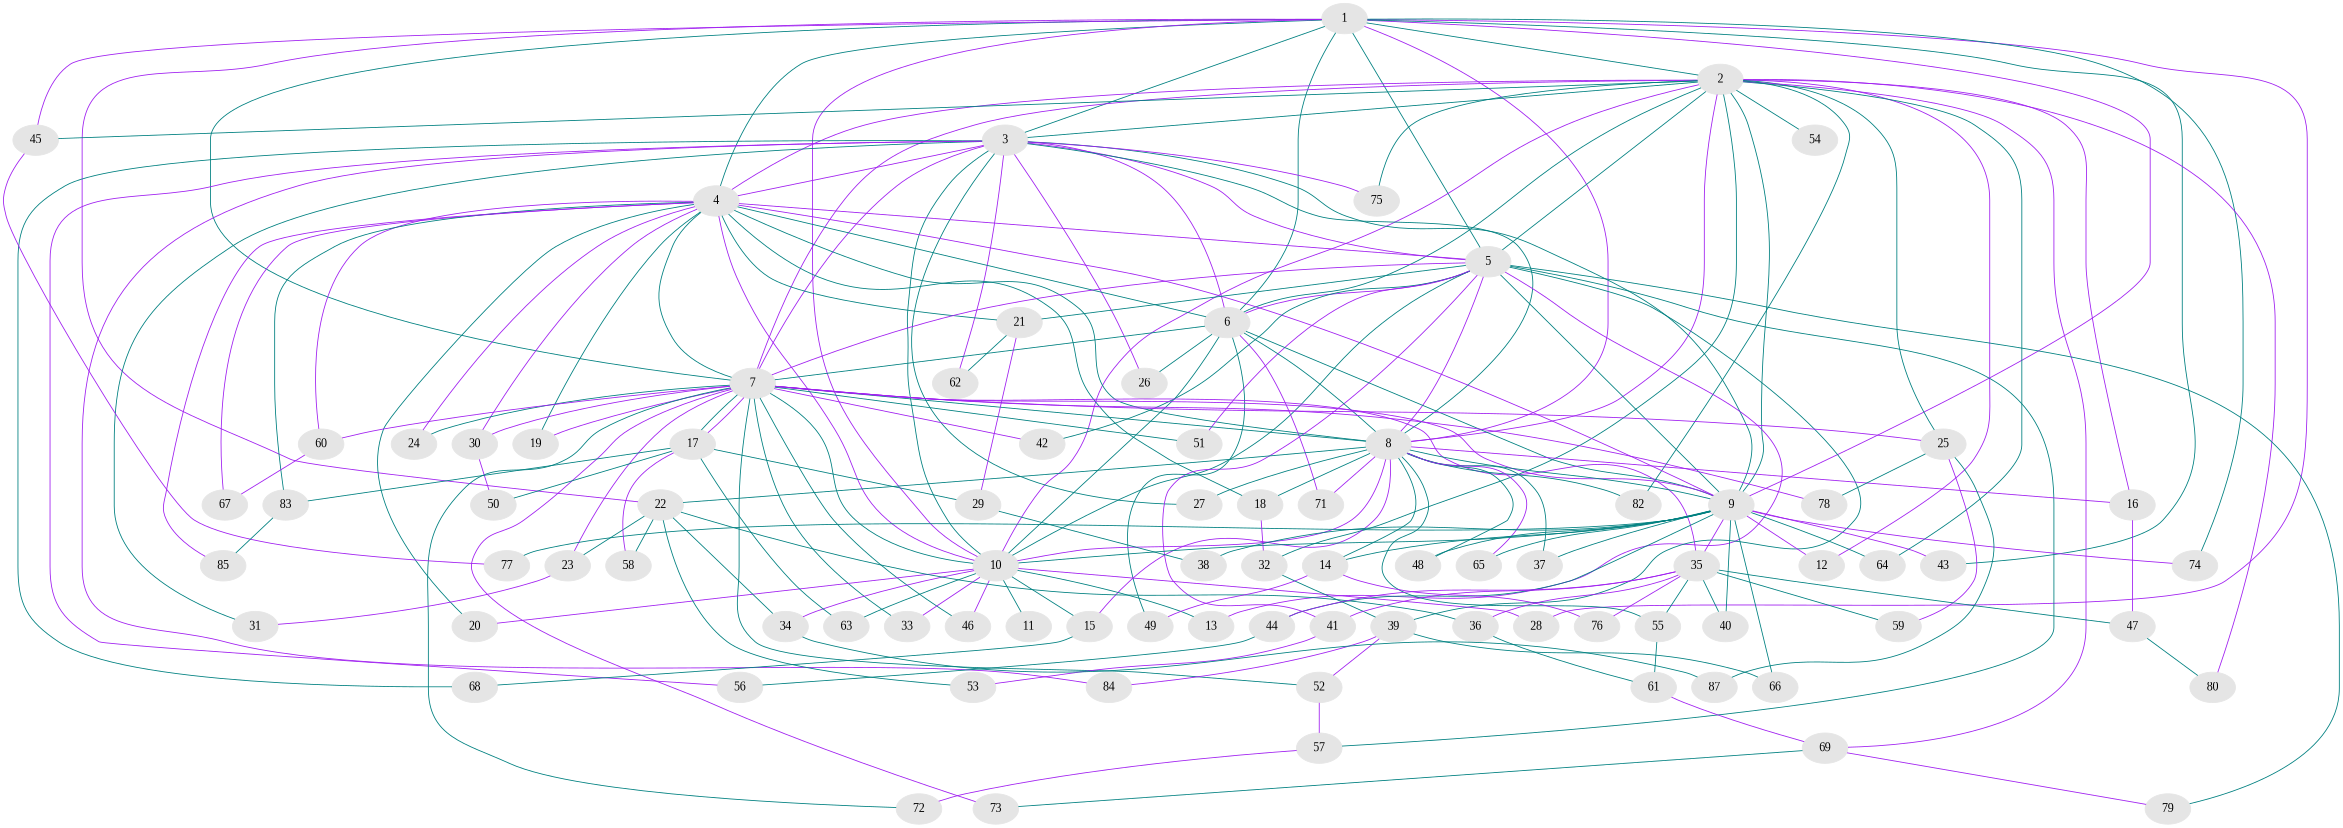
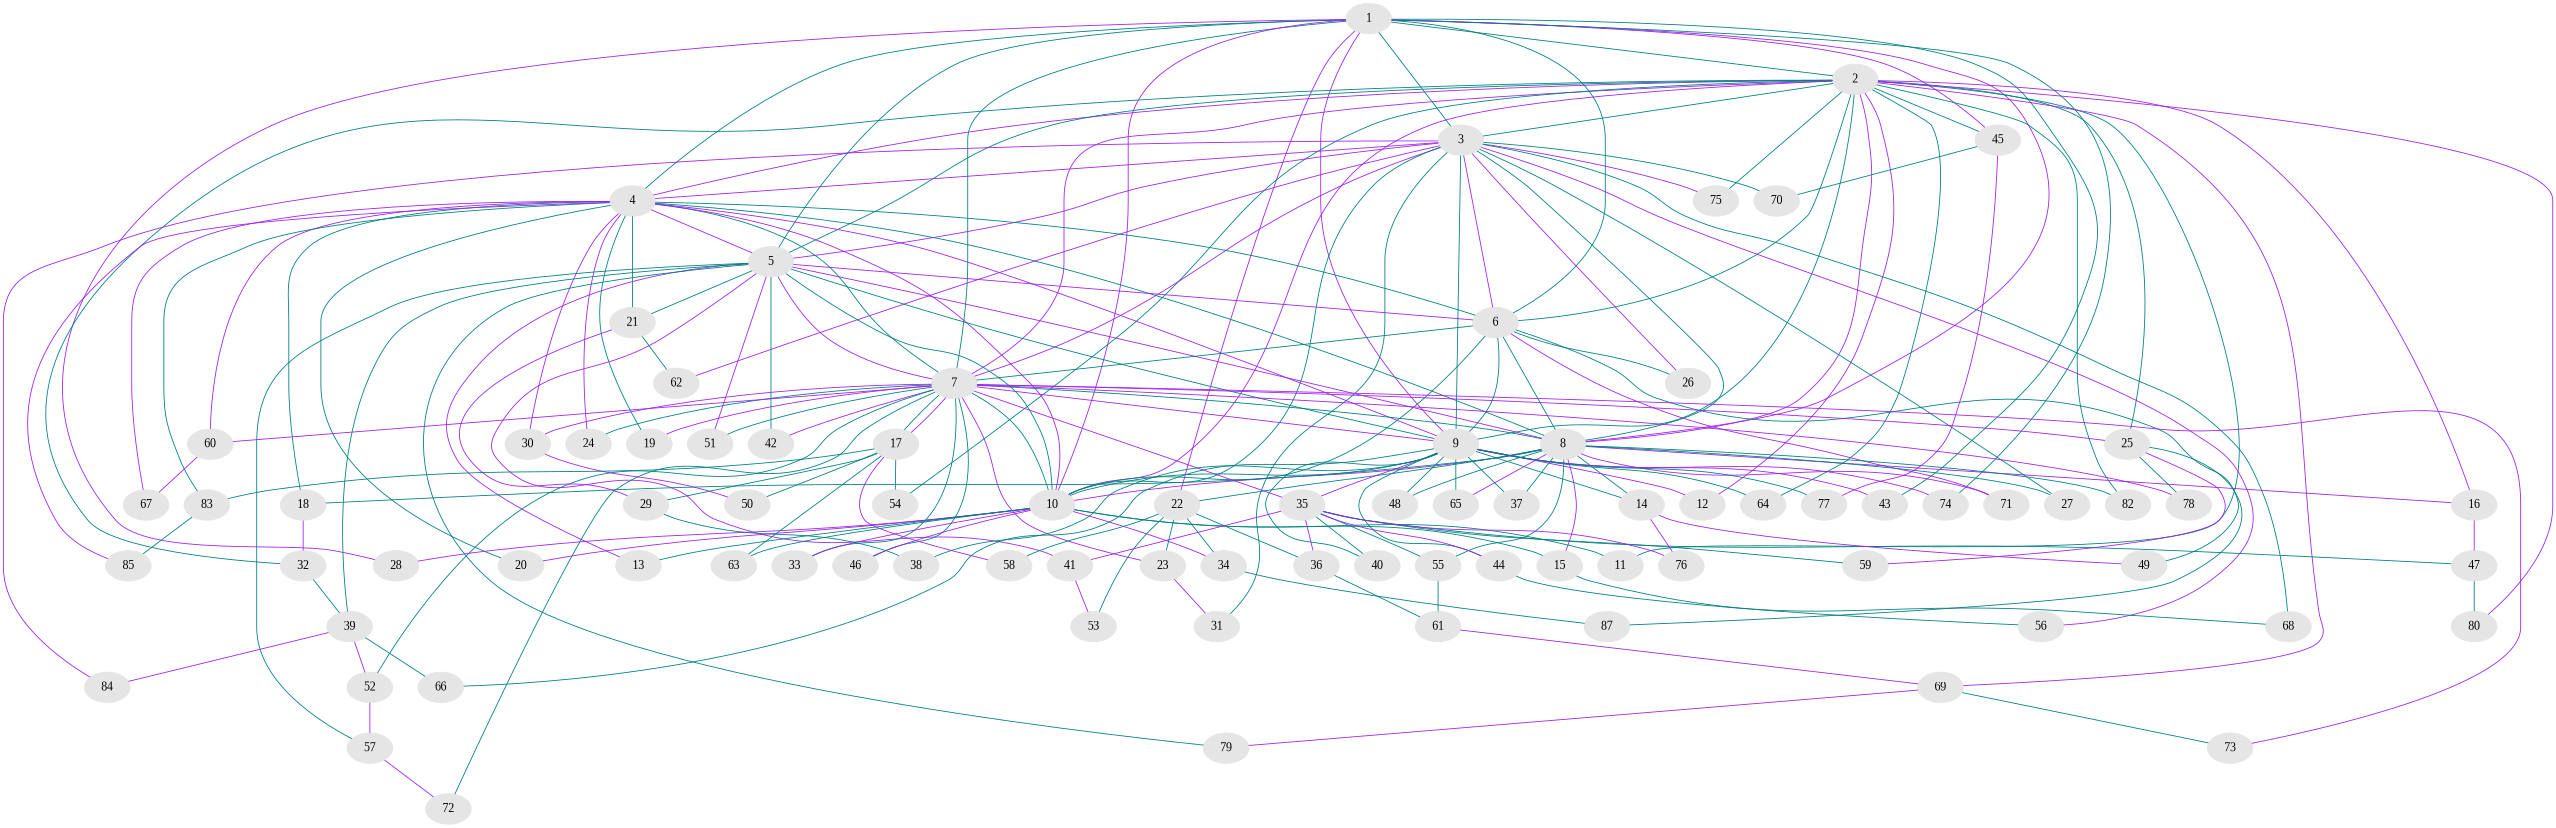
node "70": added
edge "8" -- "9": removed
edge "17" -- "54": added
edge "2" -- "11": added
